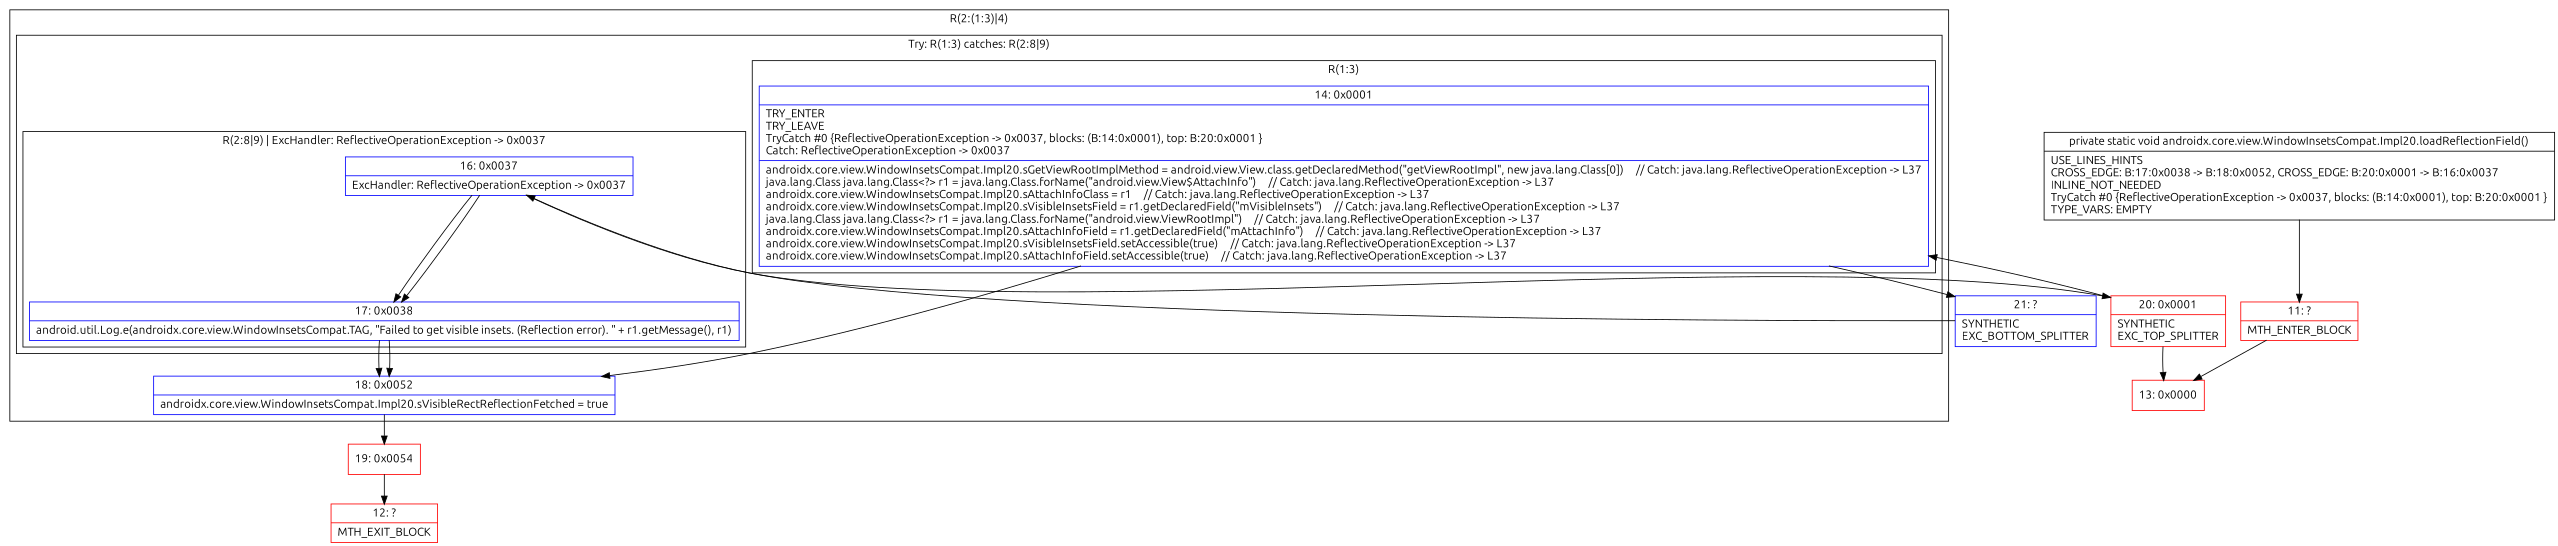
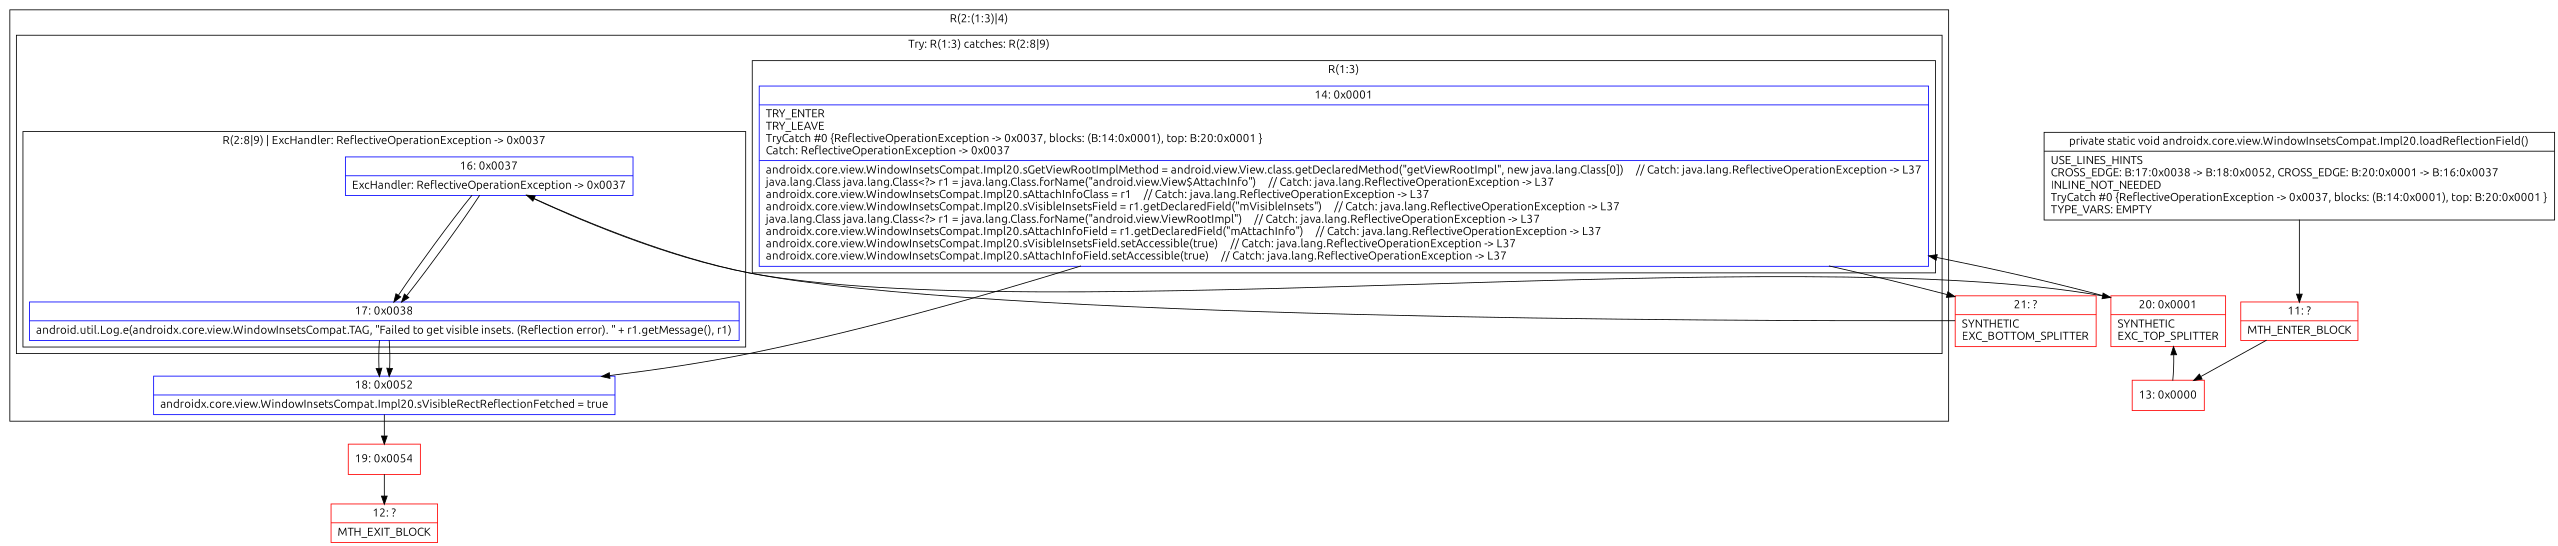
node "21: ?": color blue -> red
edge "20: 0x0001" -> "13: 0x0000": reversed
